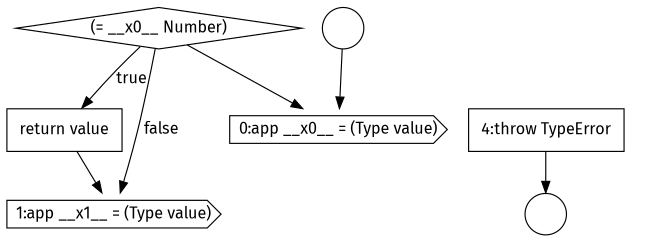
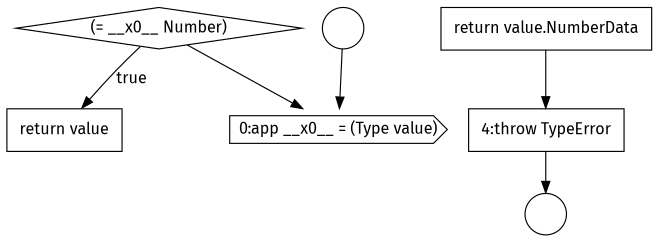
node "return value.NumberData": added
node "1:app __x1__ = (Type value)": removed
